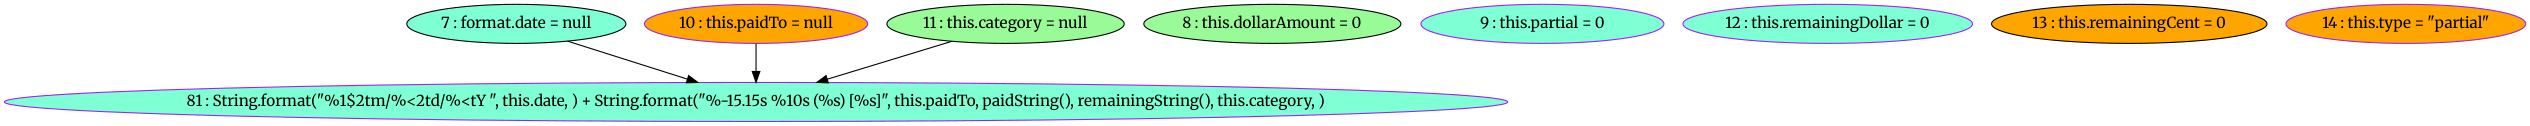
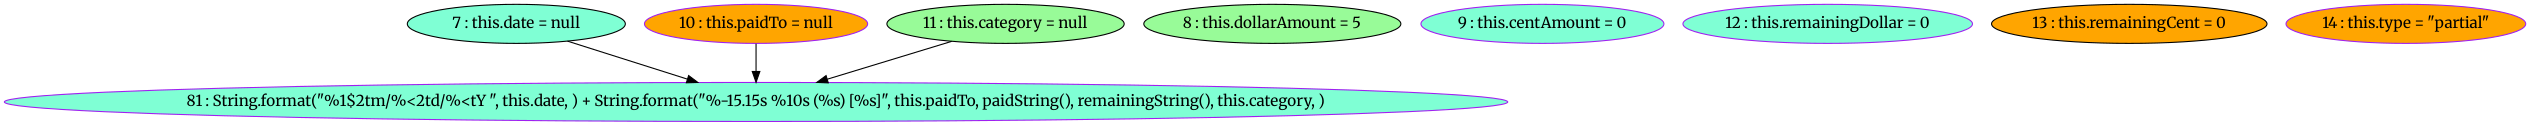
node "7 : format.date = null": label "7 : format.date = null" -> "7 : this.date = null"
node "8 : this.dollarAmount = 0": label "8 : this.dollarAmount = 0" -> "8 : this.dollarAmount = 5"
node "9 : this.partial = 0": label "9 : this.partial = 0" -> "9 : this.centAmount = 0"
